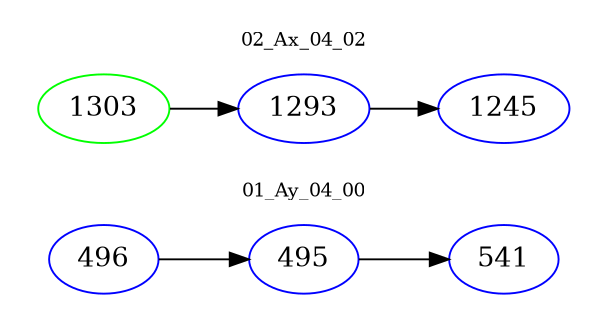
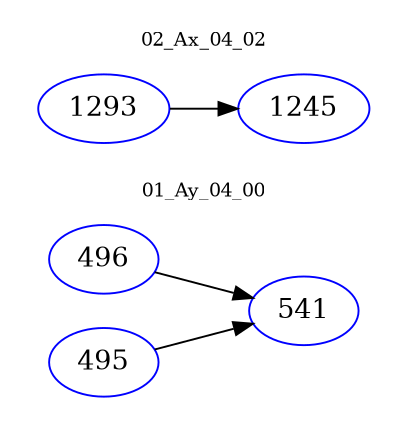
node "1303": removed
edge "496" -> "495": now "496" -> "541"
